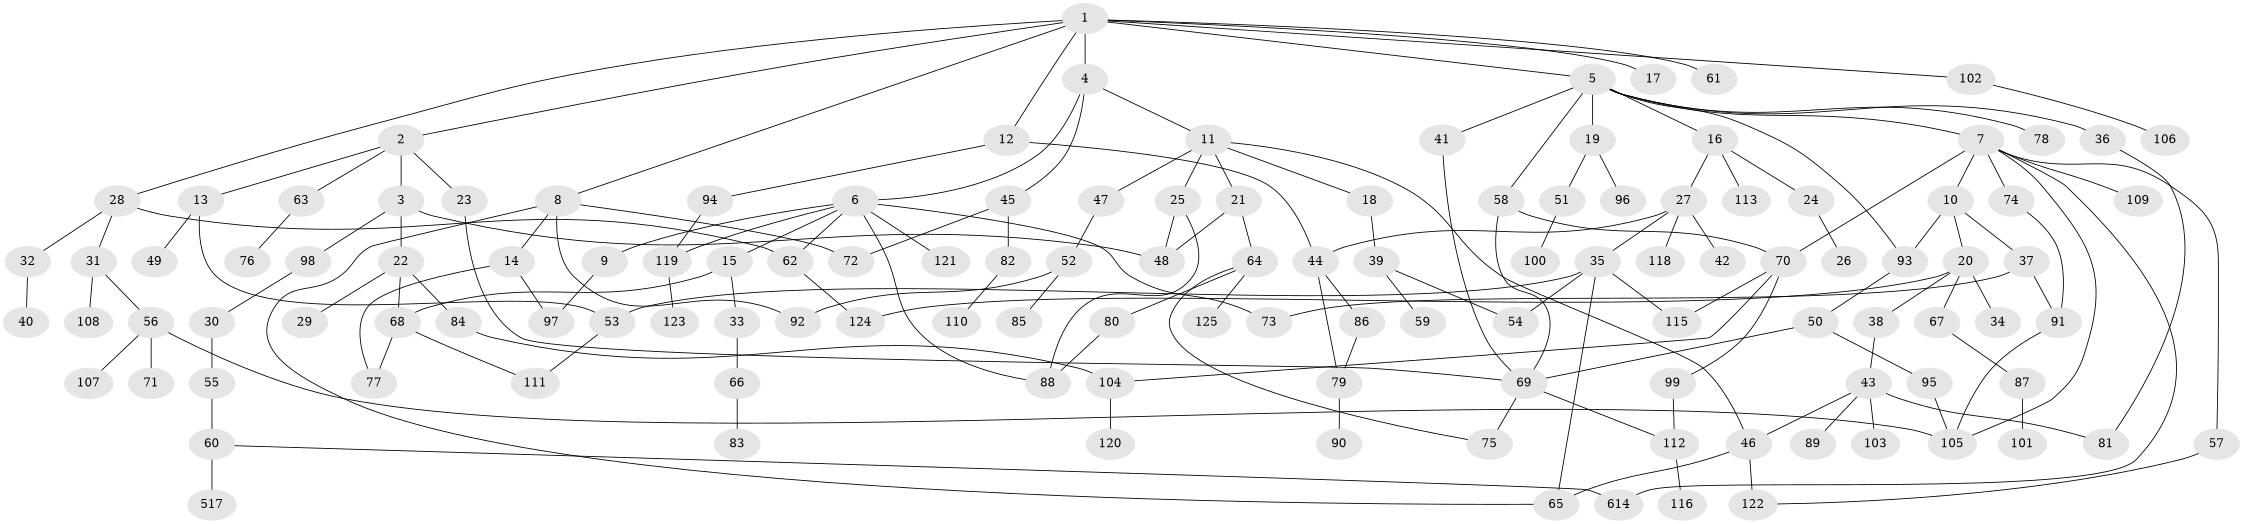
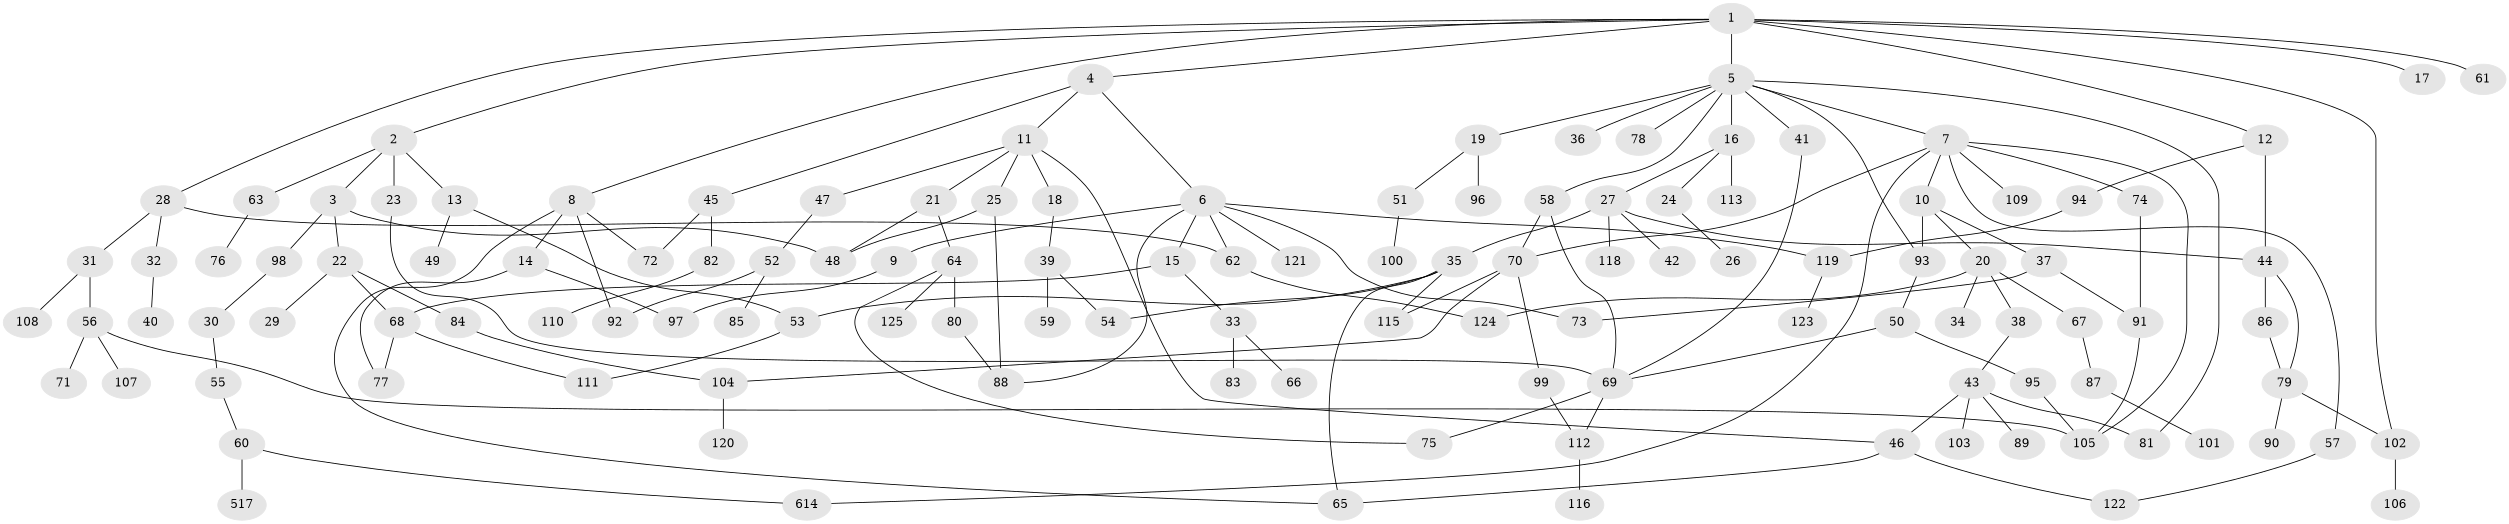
edge "36" -- "81": now "5" -- "81"
edge "66" -- "83": now "33" -- "83"
edge "79" -- "102": added
